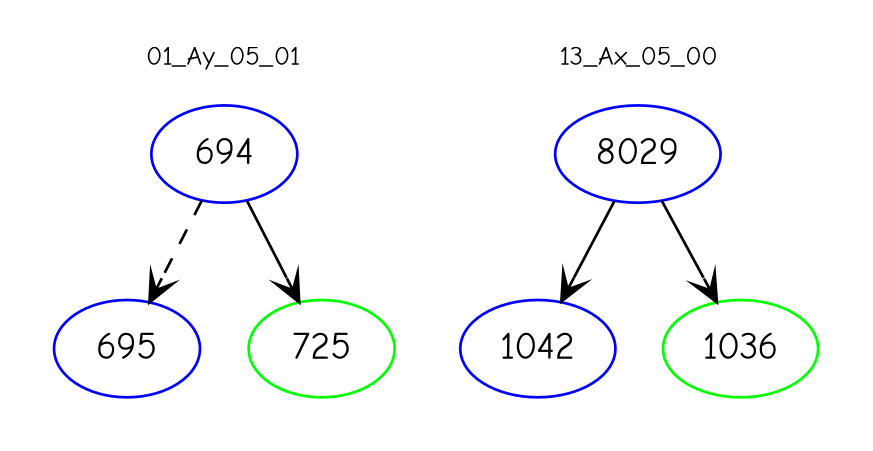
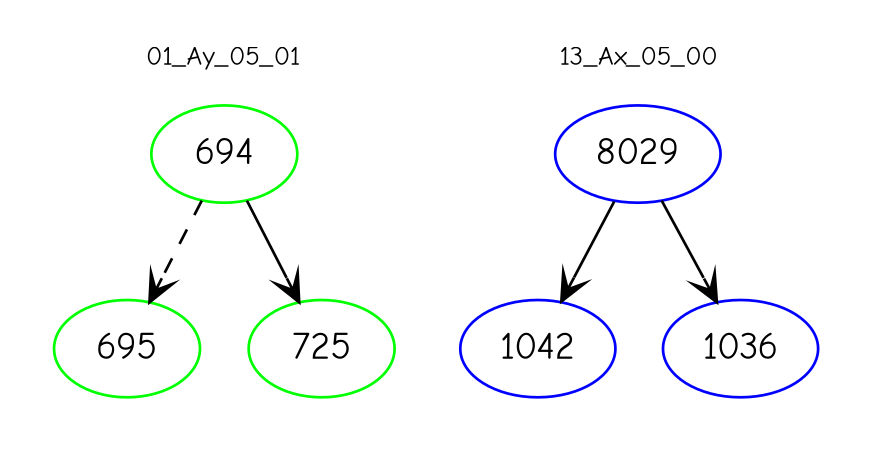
node "694": color blue -> green
node "695": color blue -> green
node "1036": color green -> blue
